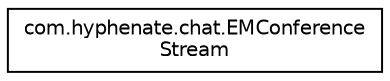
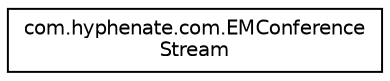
node "com.hyphenate.chat.EMConference Stream": label "com.hyphenate.chat.EMConference Stream" -> "com.hyphenate.com.EMConference Stream"
